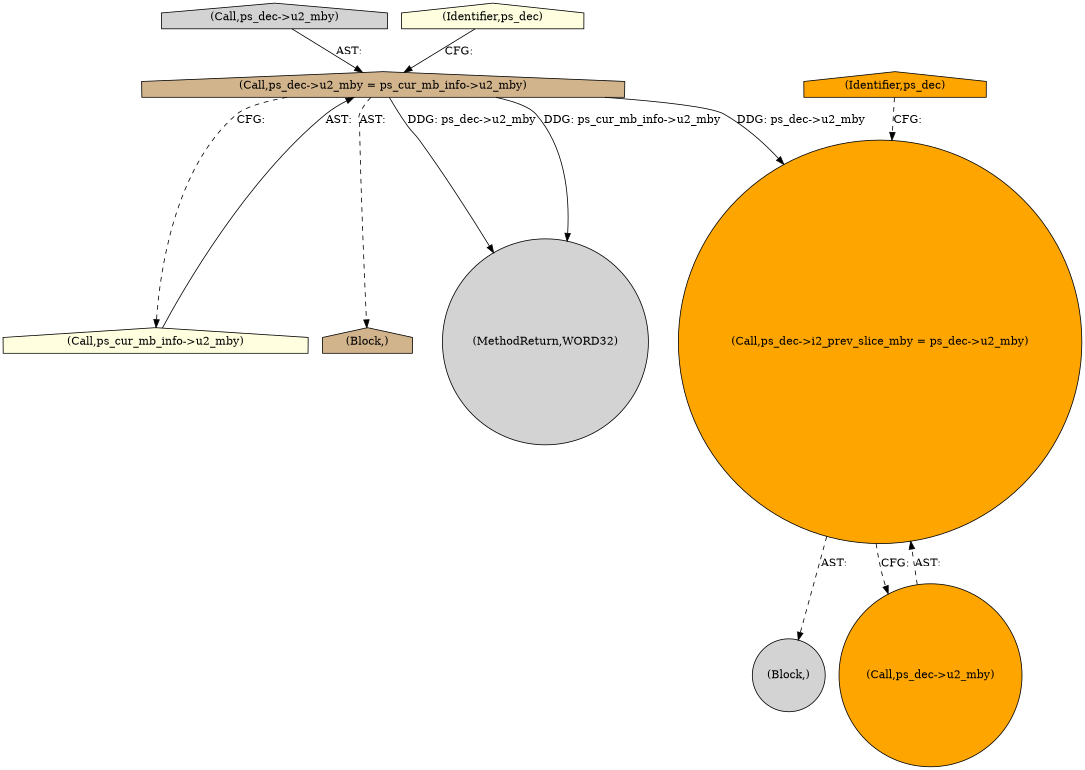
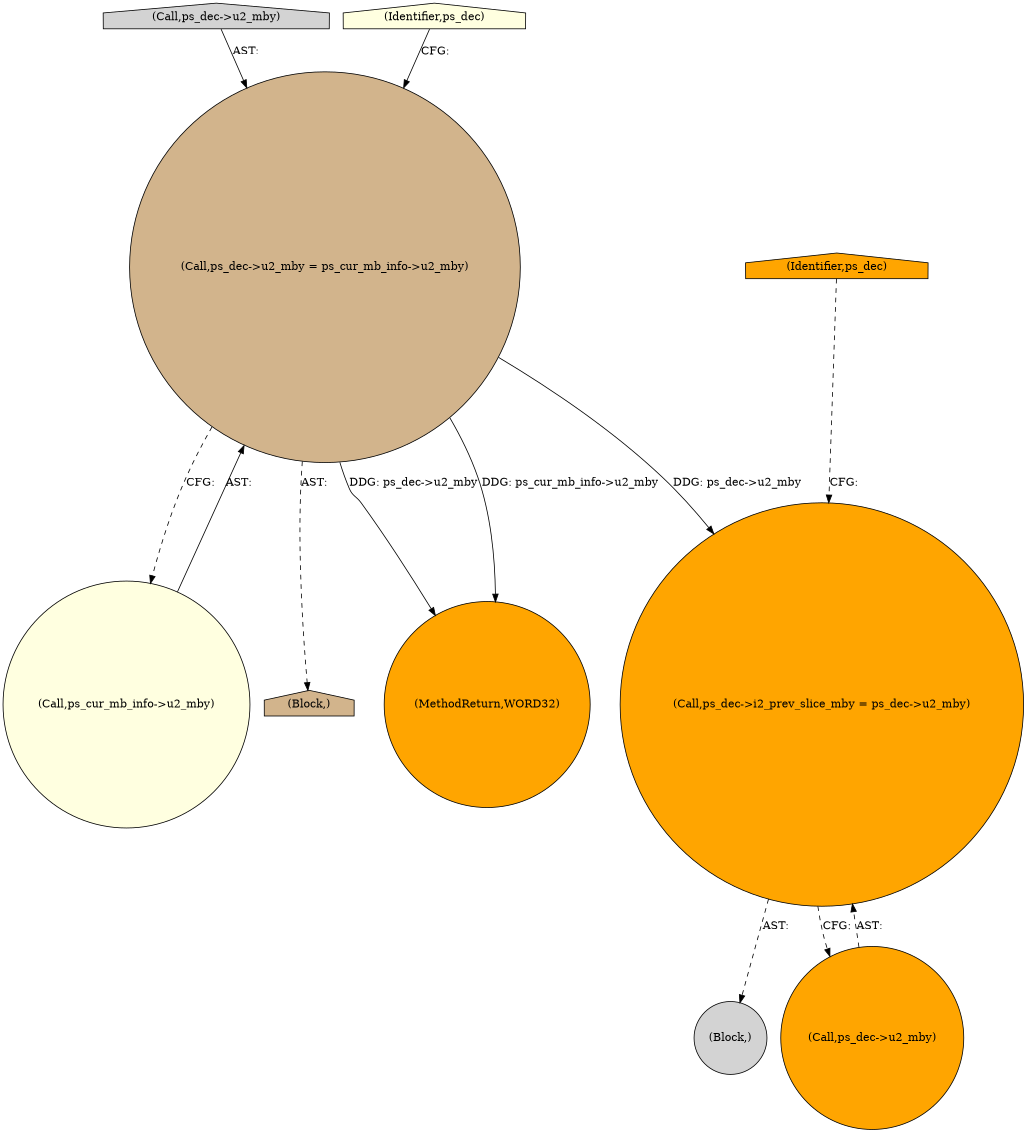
node "(Call,ps_dec->u2_mby = ps_cur_mb_info->u2_mby)": shape house -> circle
node "(Call,ps_cur_mb_info->u2_mby)": shape house -> circle
node "(MethodReturn,WORD32)": fillcolor lightgrey -> orange
